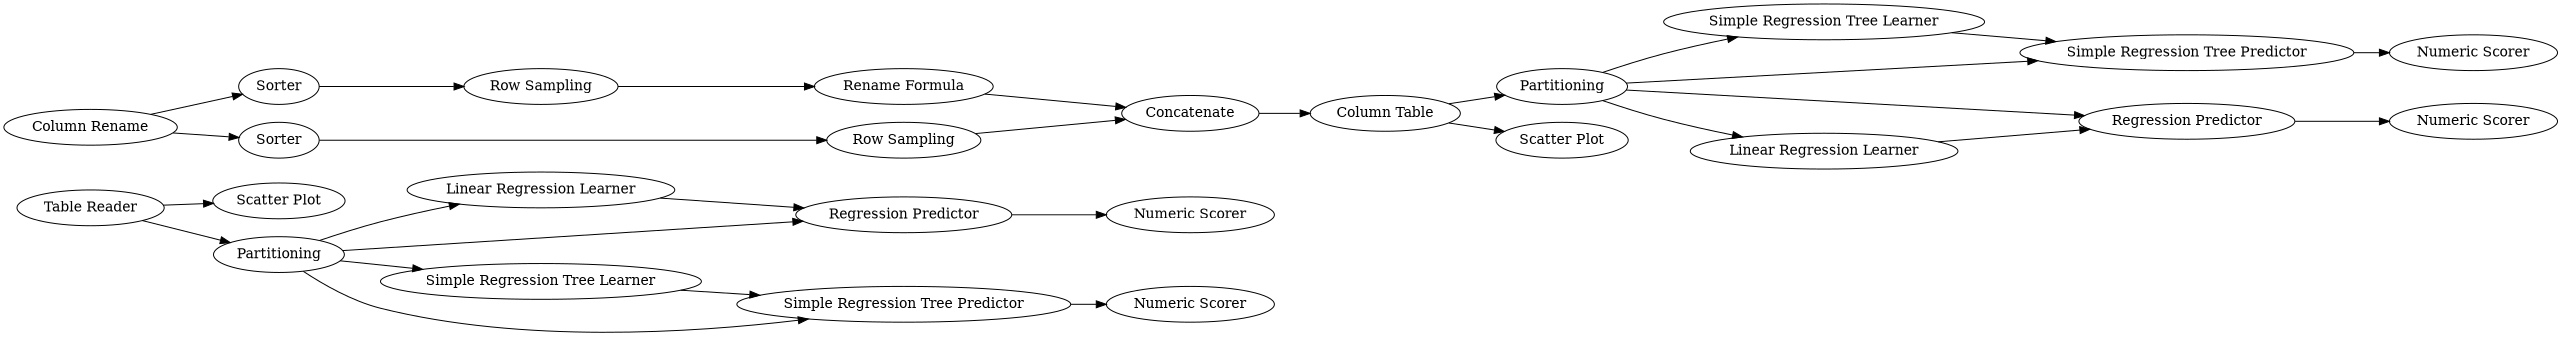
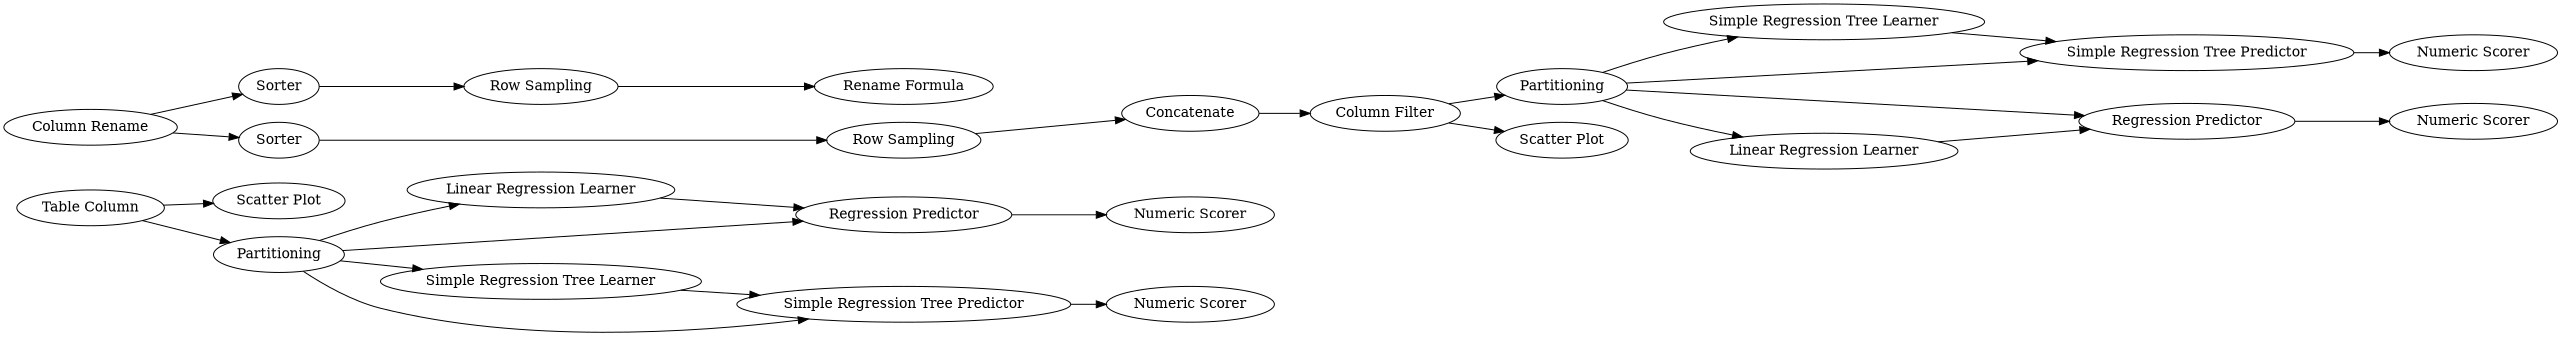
edge "Rename Formula" -> "Concatenate": removed
node "Column Table": label "Column Table" -> "Column Filter"
node "Table Reader": label "Table Reader" -> "Table Column"
